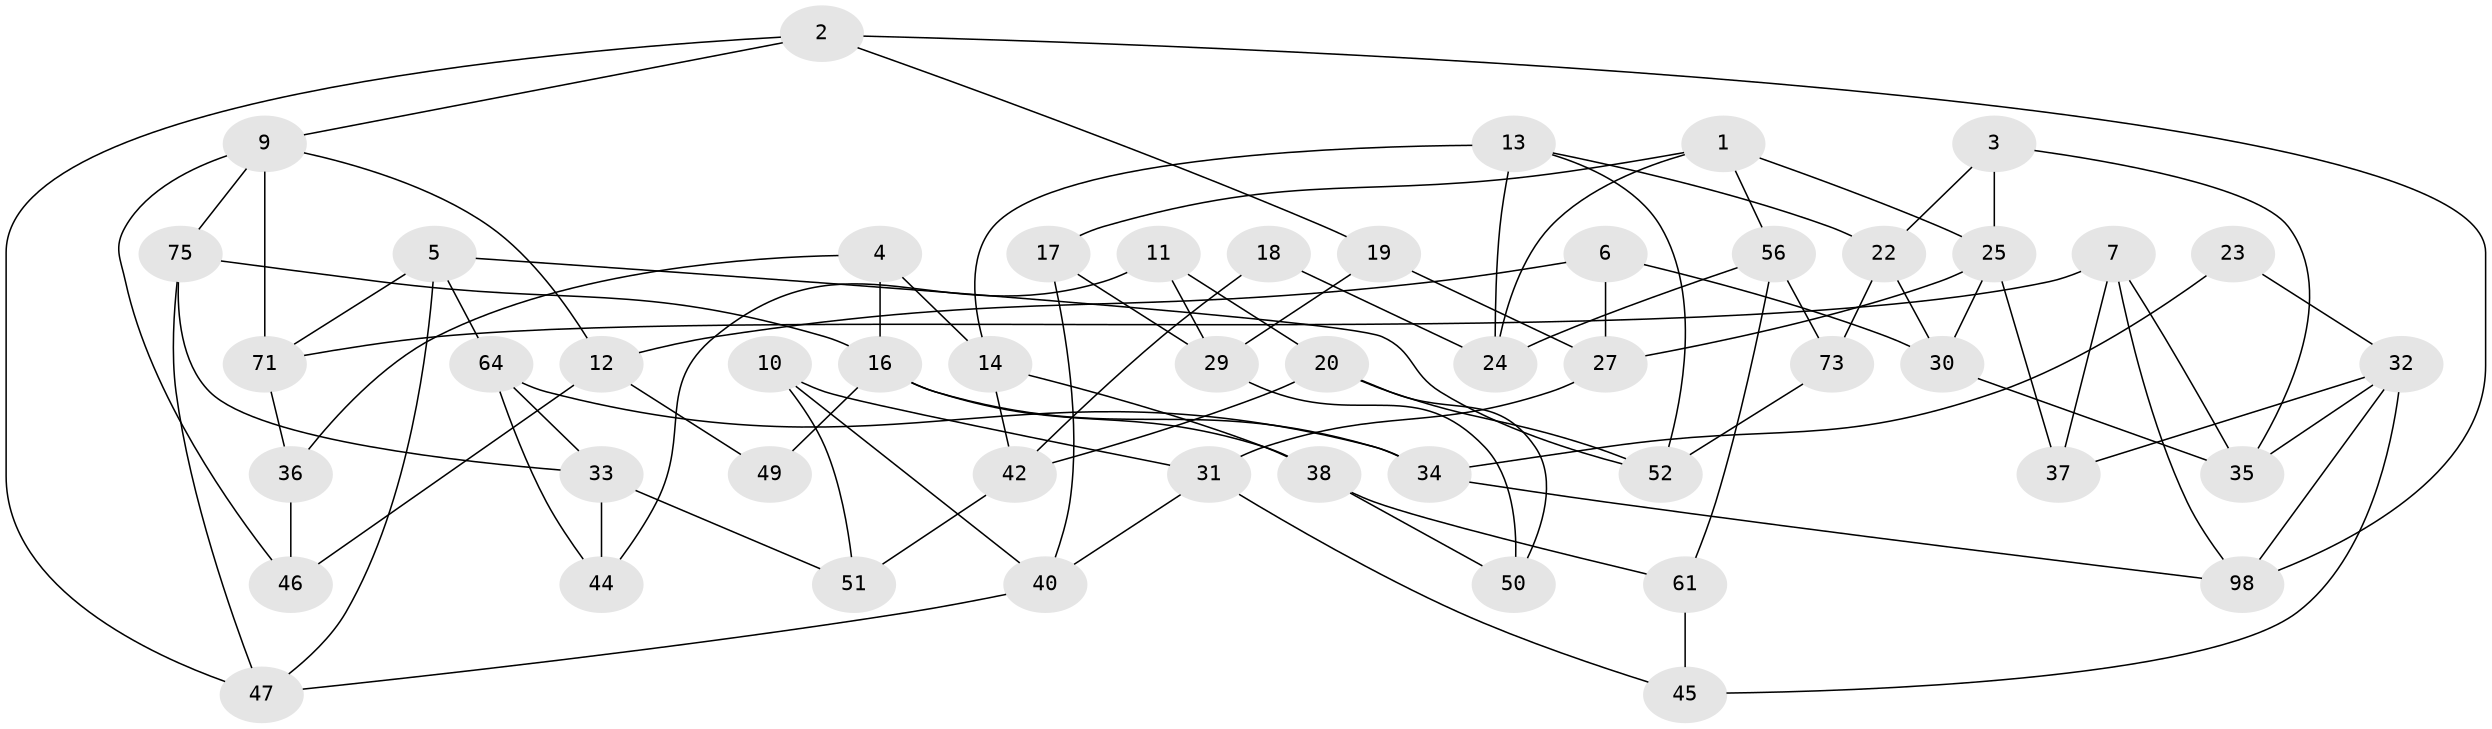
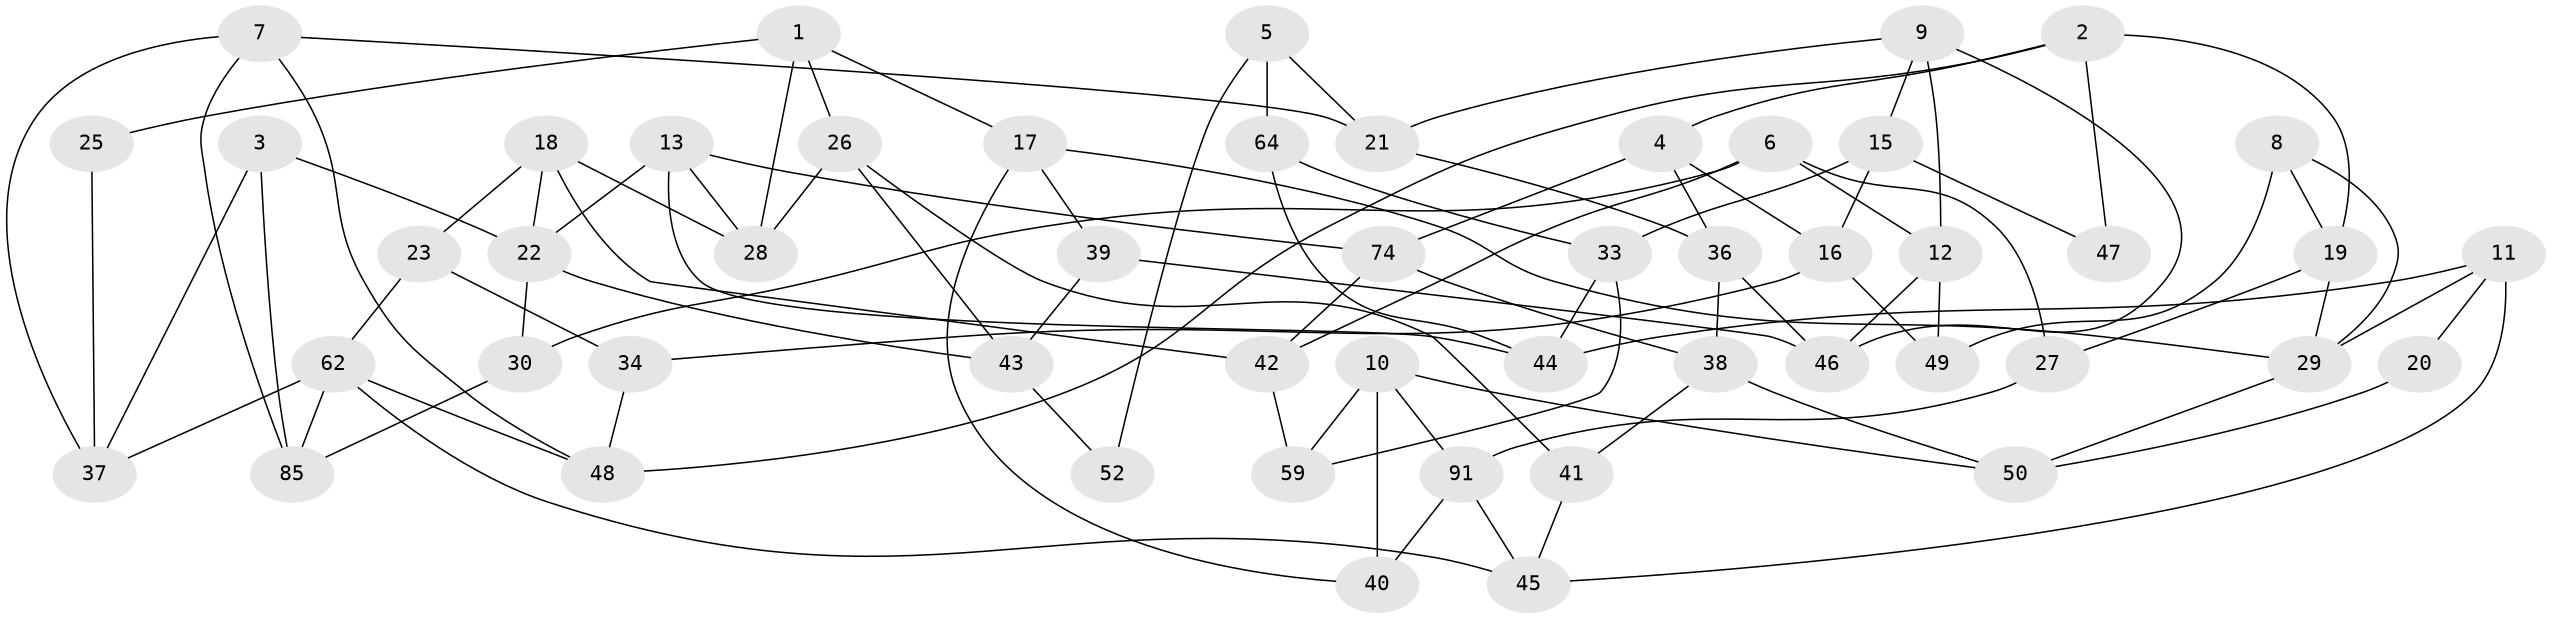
edge "2" -- "9": now "2" -- "4"
node "8": added
edge "18" -- "23": added
edge "18" -- "22": added
edge "3" -- "25": now "3" -- "37"
node "75": label "75" -> "15"
node "39": added
node "56": label "56" -> "26"
edge "13" -- "52": now "13" -- "44"
edge "25" -- "30": removed
edge "25" -- "27": removed
node "71": label "71" -> "21"
node "14": label "14" -> "74"
node "24": label "24" -> "28"
node "73": label "73" -> "43"
node "32": label "32" -> "62"
edge "64" -- "34": removed
edge "16" -- "38": now "36" -- "38"
edge "20" -- "52": removed
edge "10" -- "50": added
edge "20" -- "42": now "6" -- "42"
node "31": label "31" -> "91"
node "35": label "35" -> "85"
edge "5" -- "47": removed
edge "11" -- "45": added
node "51": label "51" -> "59"
node "61": label "61" -> "41"
node "98": label "98" -> "48"
edge "40" -- "47": removed
